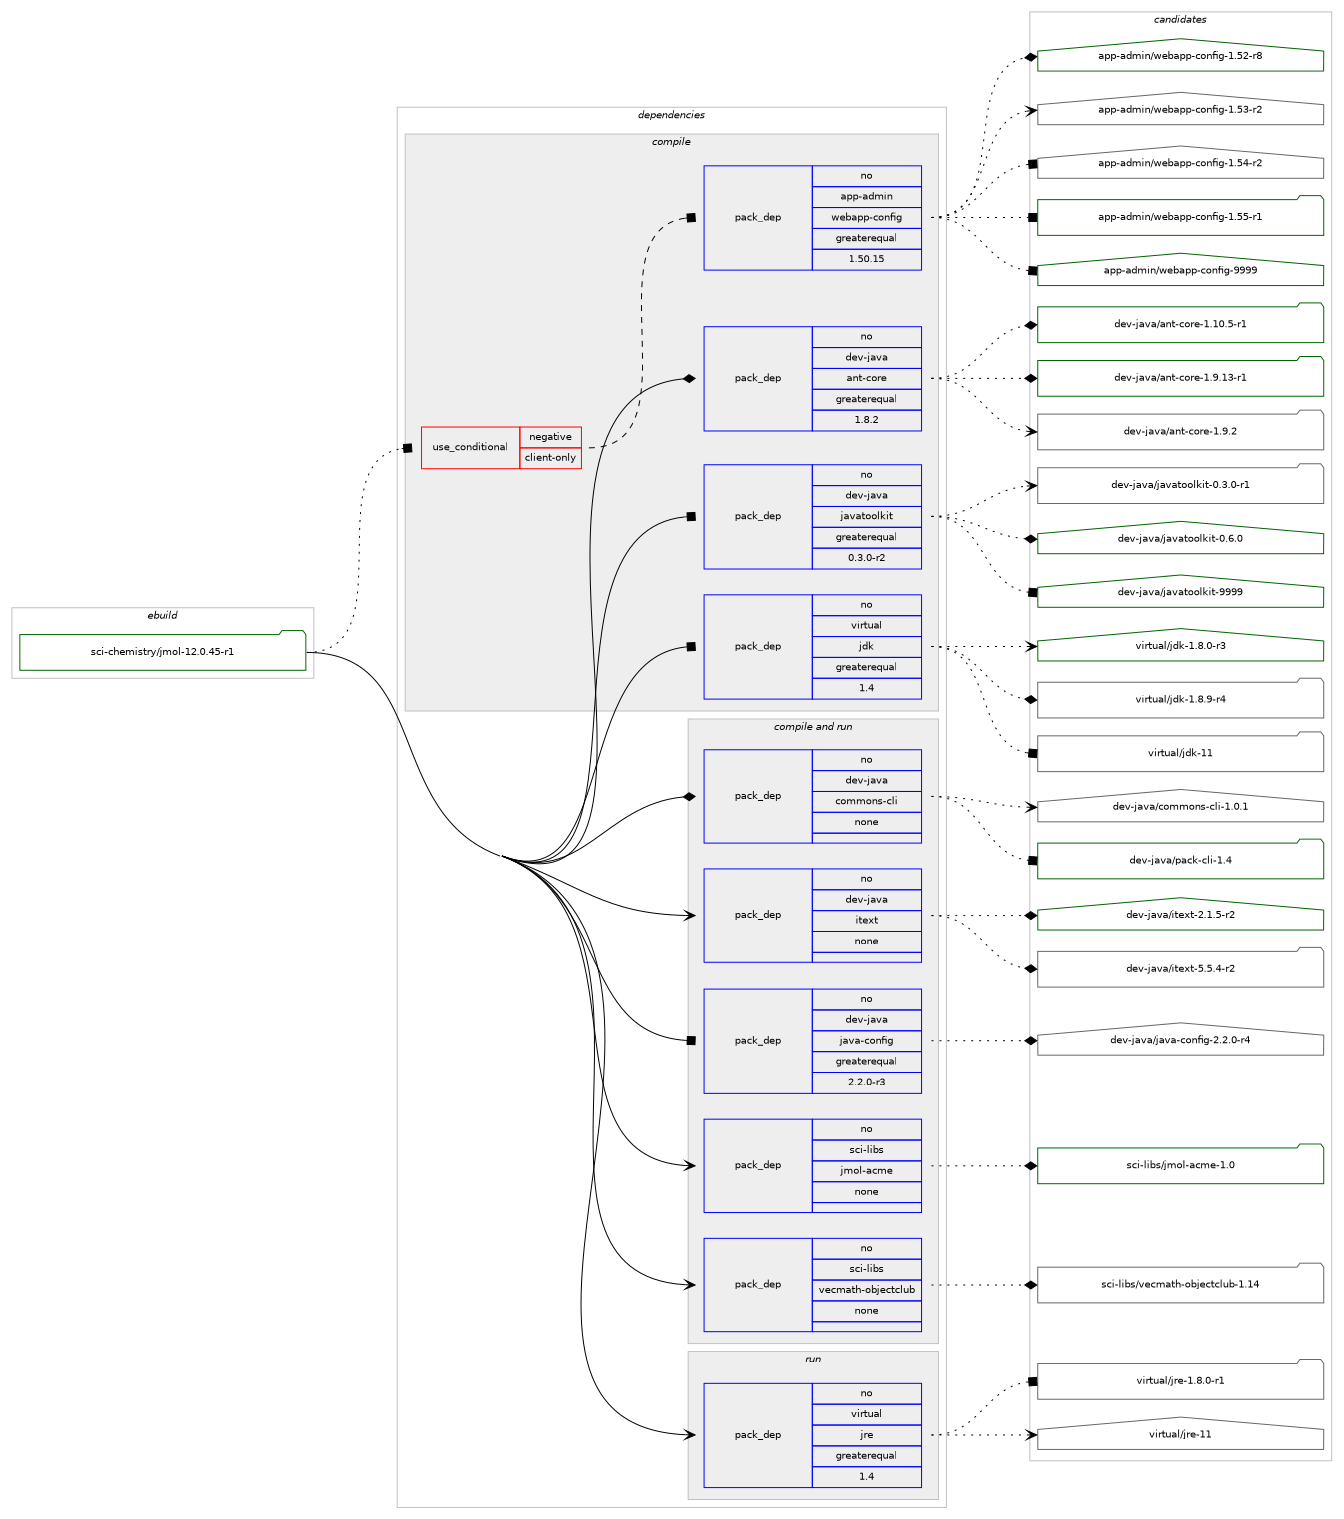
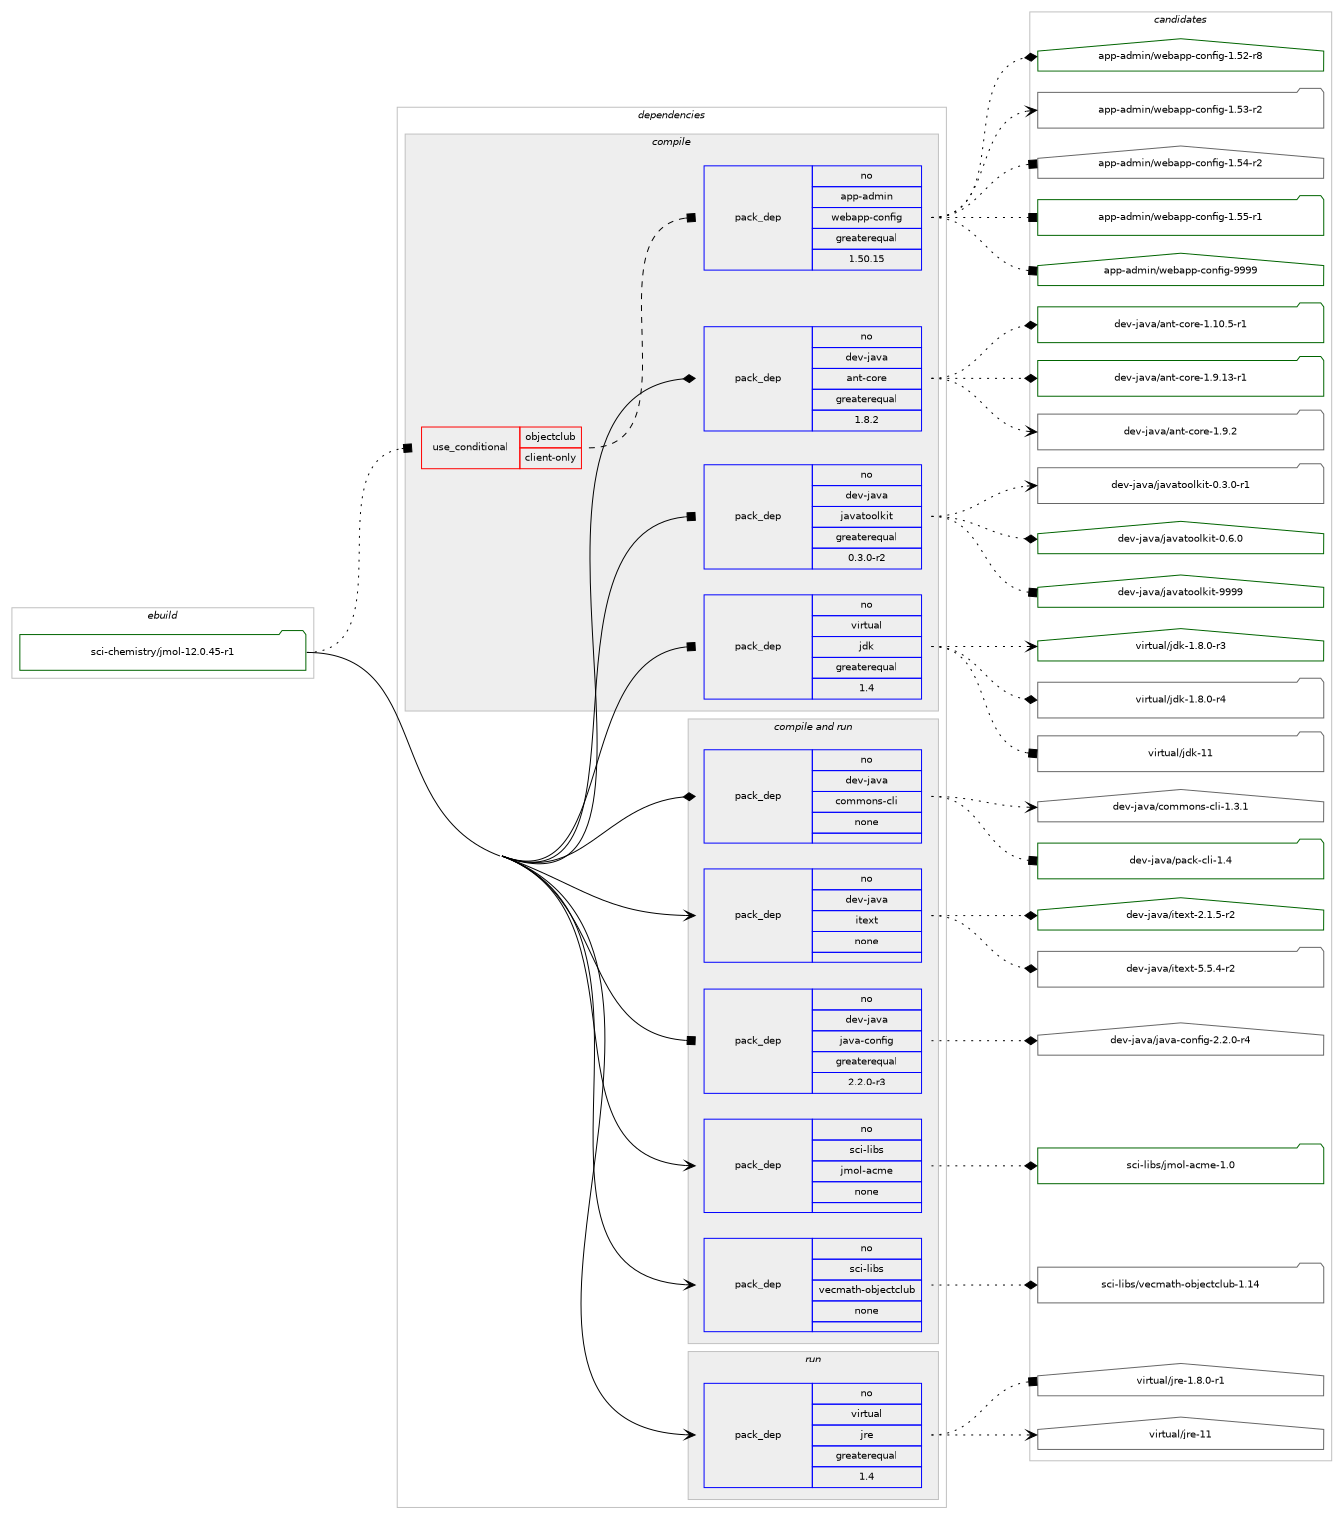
node "app-admin/webapp-config-1.53-r2": shape house -> folder
node "use_conditional": text "negative" -> "objectclub"
node "virtual/jdk-1.8.9-r4": label "virtual/jdk-1.8.9-r4" -> "virtual/jdk-1.8.0-r4"
node "dev-java/commons-cli-1.0.1": label "dev-java/commons-cli-1.0.1" -> "dev-java/commons-cli-1.3.1"
node "virtual/jre-1.8.0-r1": shape folder -> house
